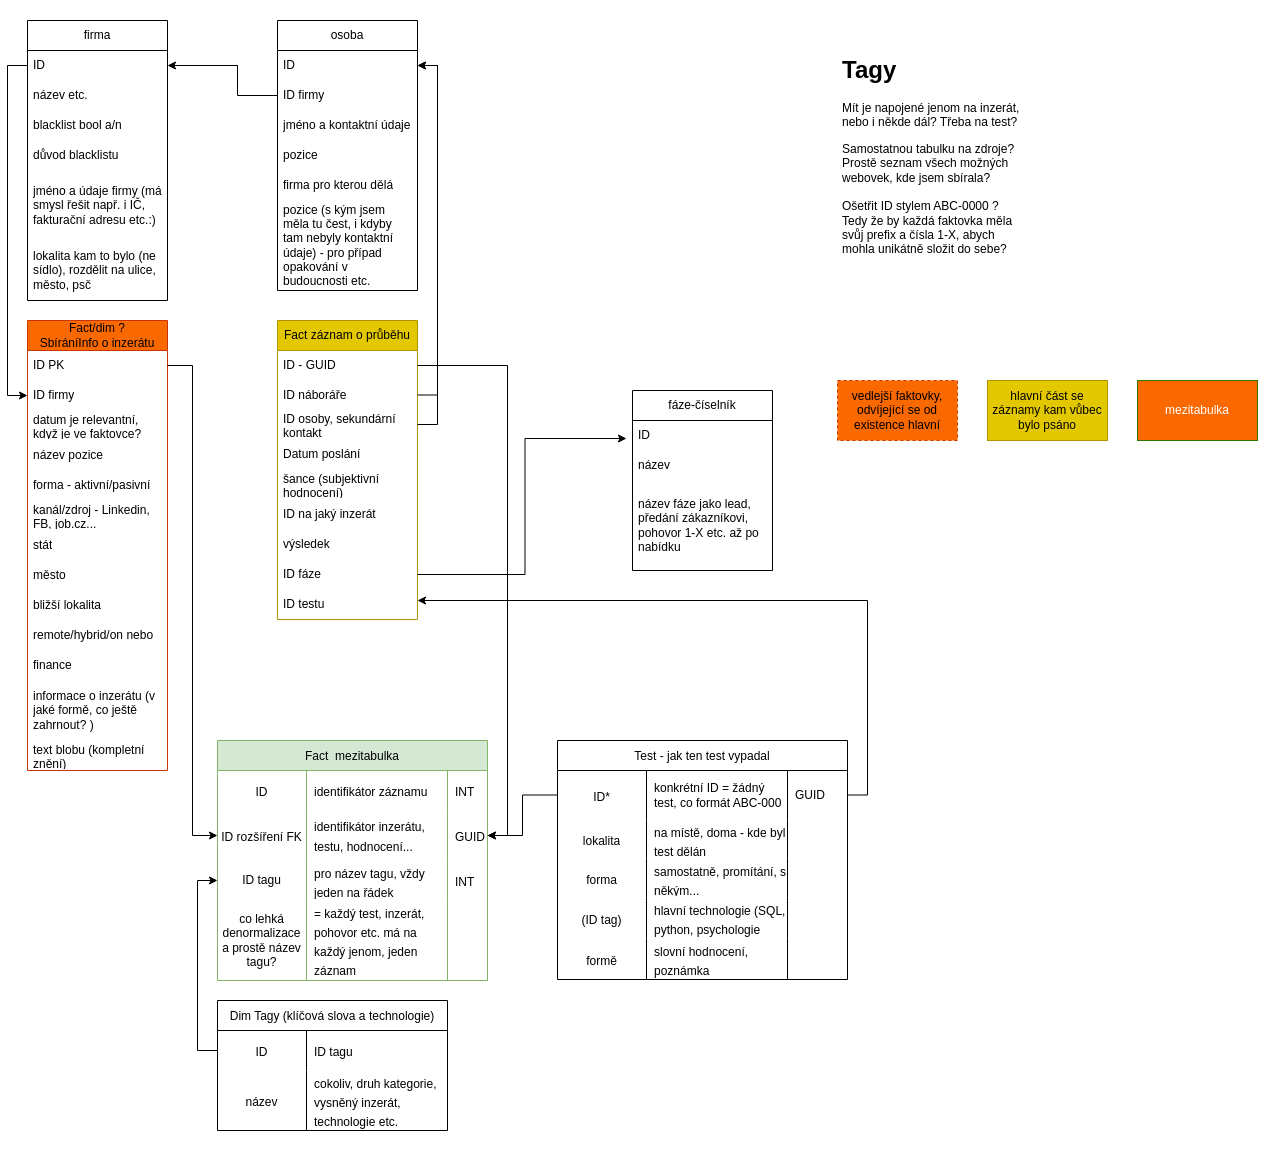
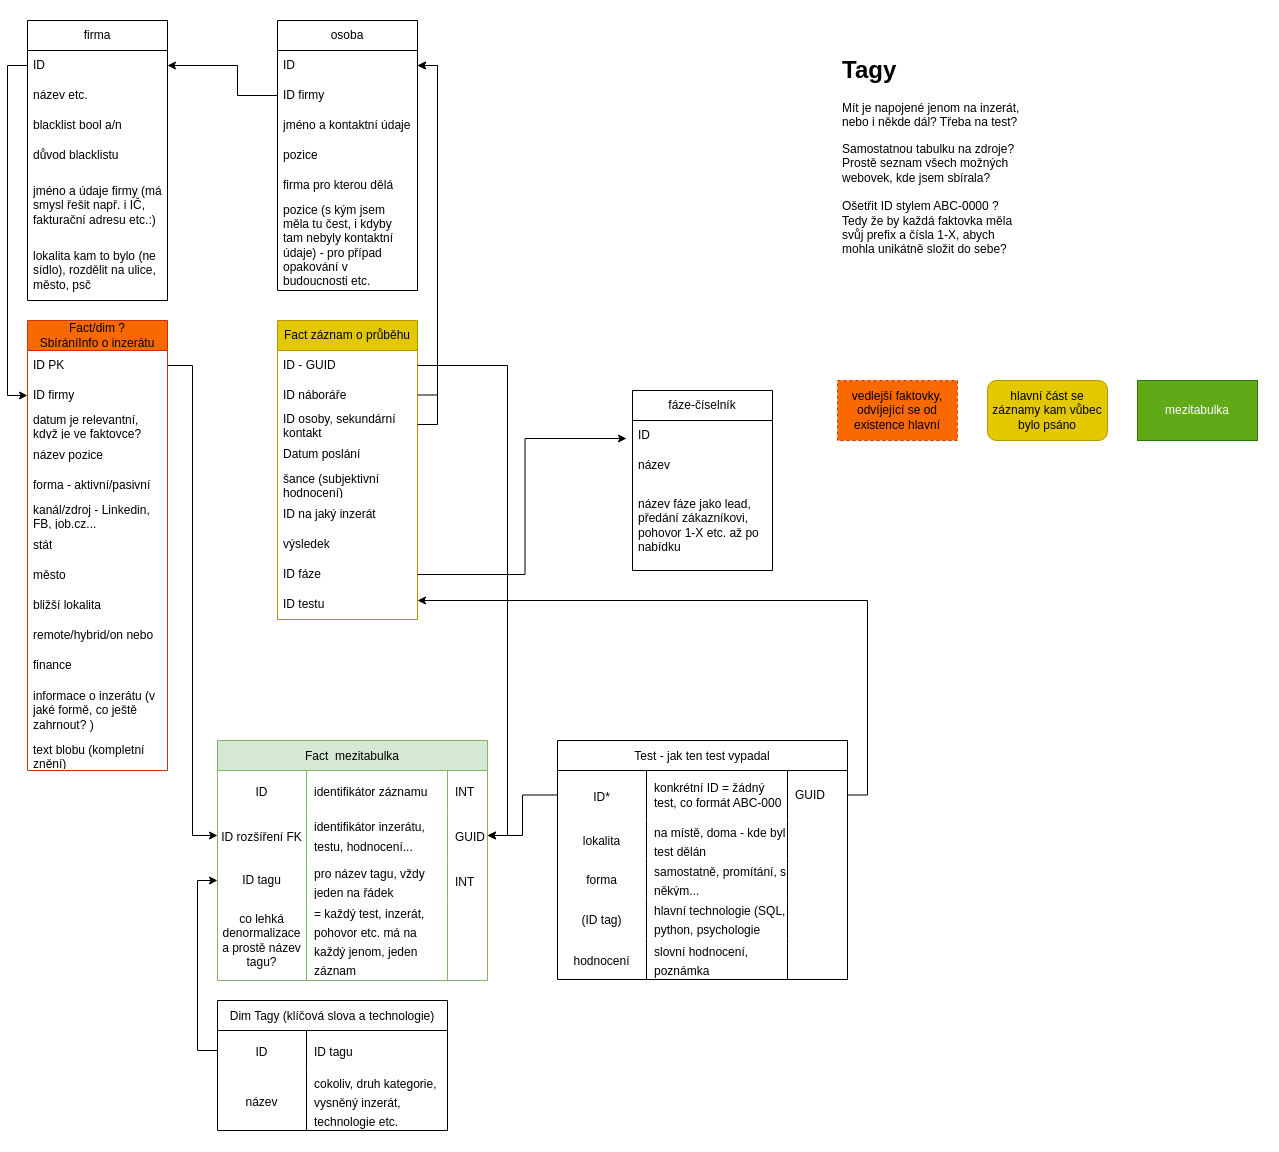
node "hlavní část se záznamy kam vůbec bylo psáno": shape rectangle -> rounded rectangle
node "mezitabulka": fillcolor #fa6800 -> #60a917
node "formě": label "formě" -> "hodnocení"
